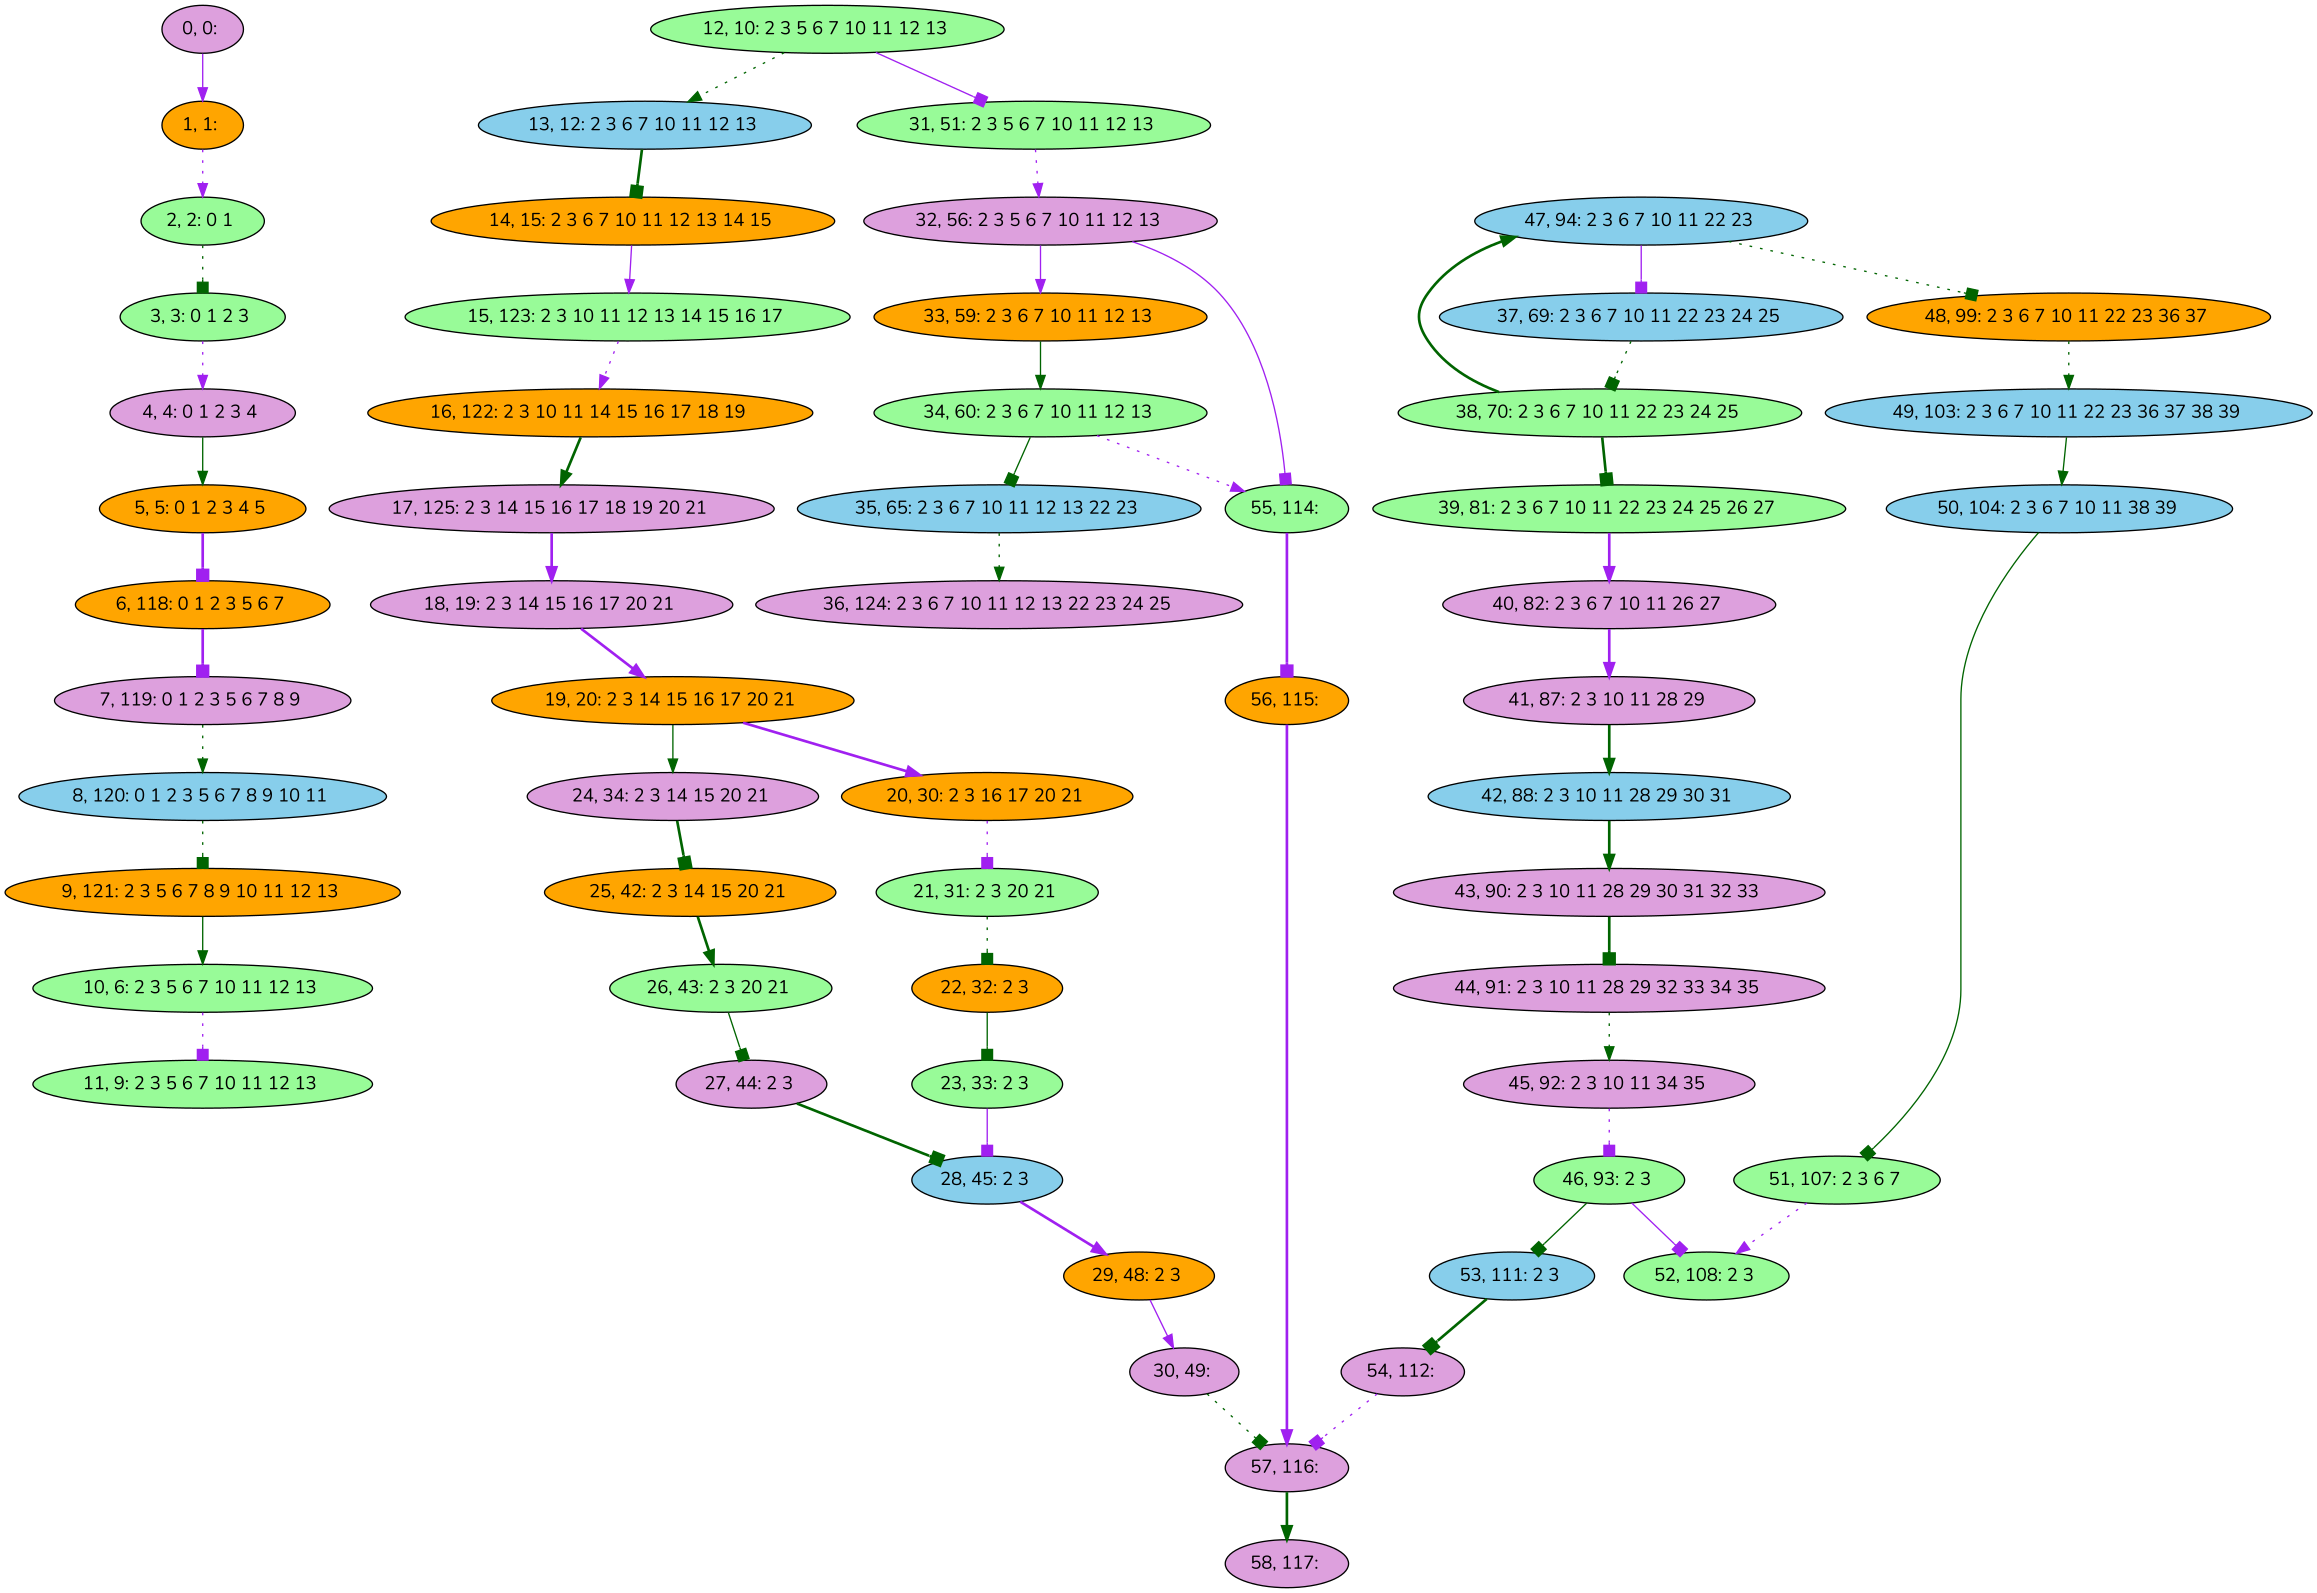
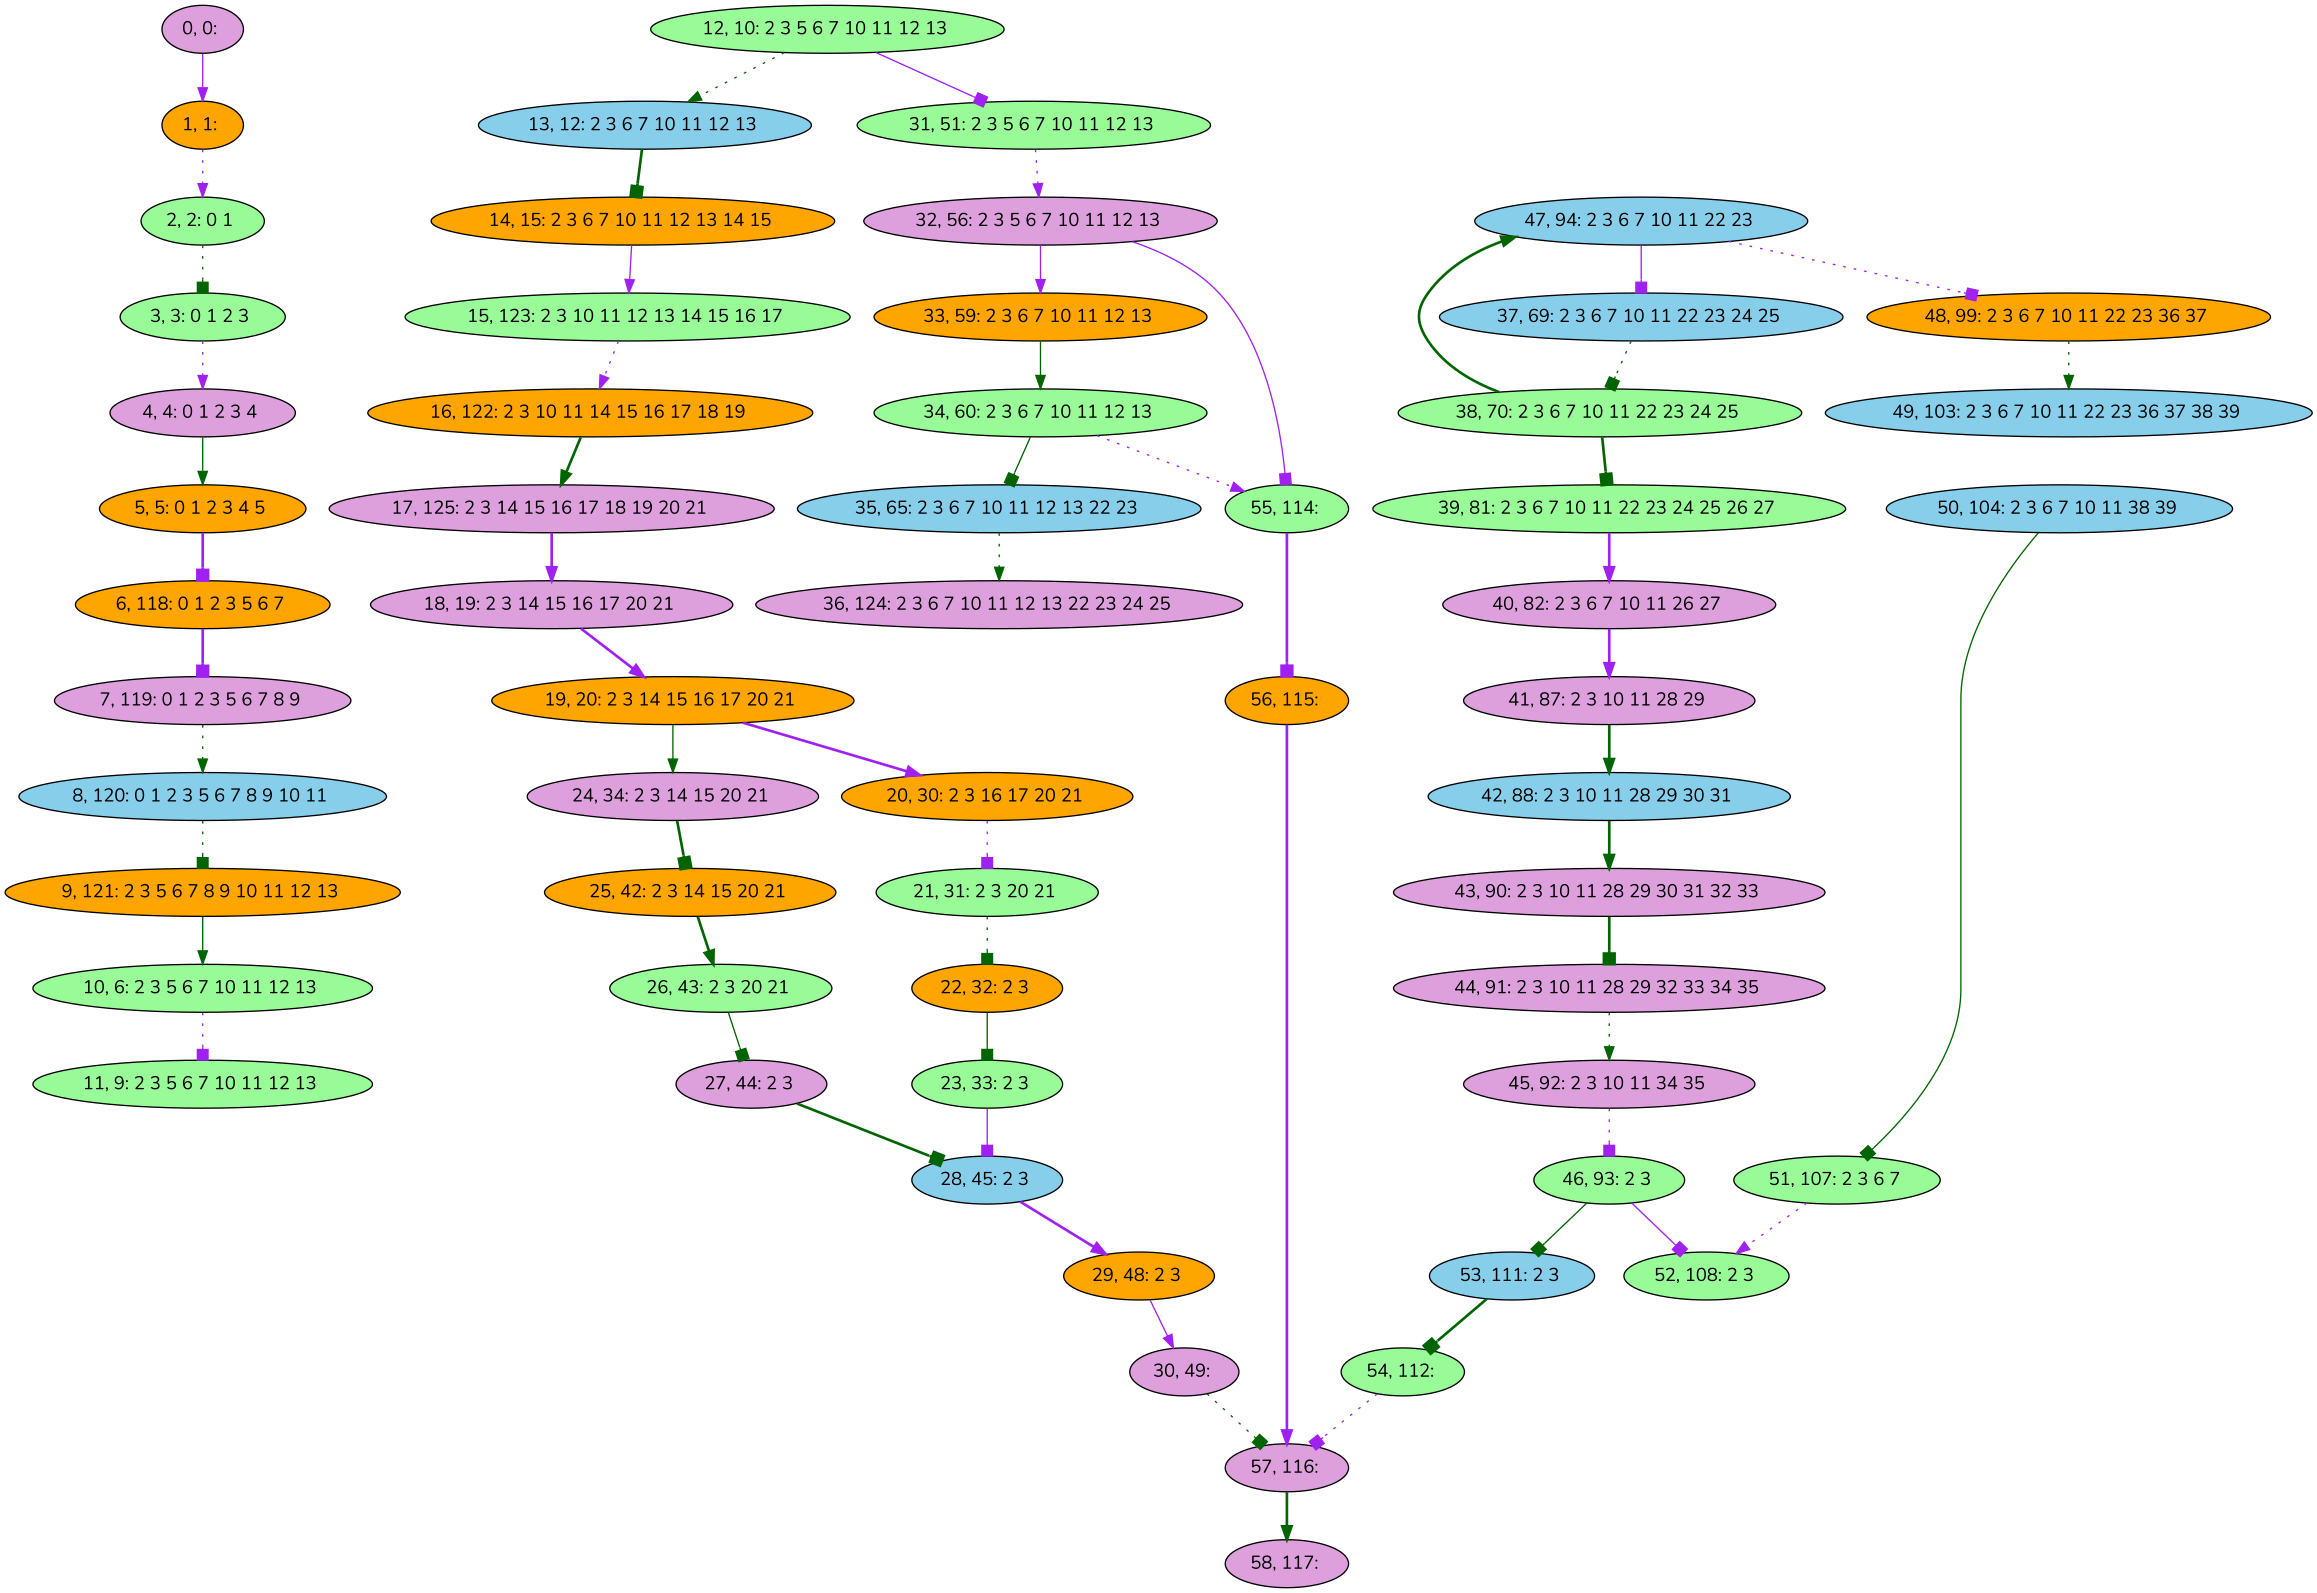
edge "47, 94: 2 3 6 7 10 11 22 23" -> "48, 99: 2 3 6 7 10 11 22 23 36 37": color darkgreen -> purple
edge "49, 103: 2 3 6 7 10 11 22 23 36 37 38 39" -> "50, 104: 2 3 6 7 10 11 38 39": removed
node "54, 112:": fillcolor plum -> palegreen
